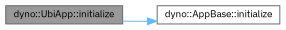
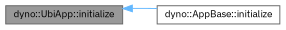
edge "dyno::UbiApp::initialize" -> "dyno::AppBase::initialize": reversed
